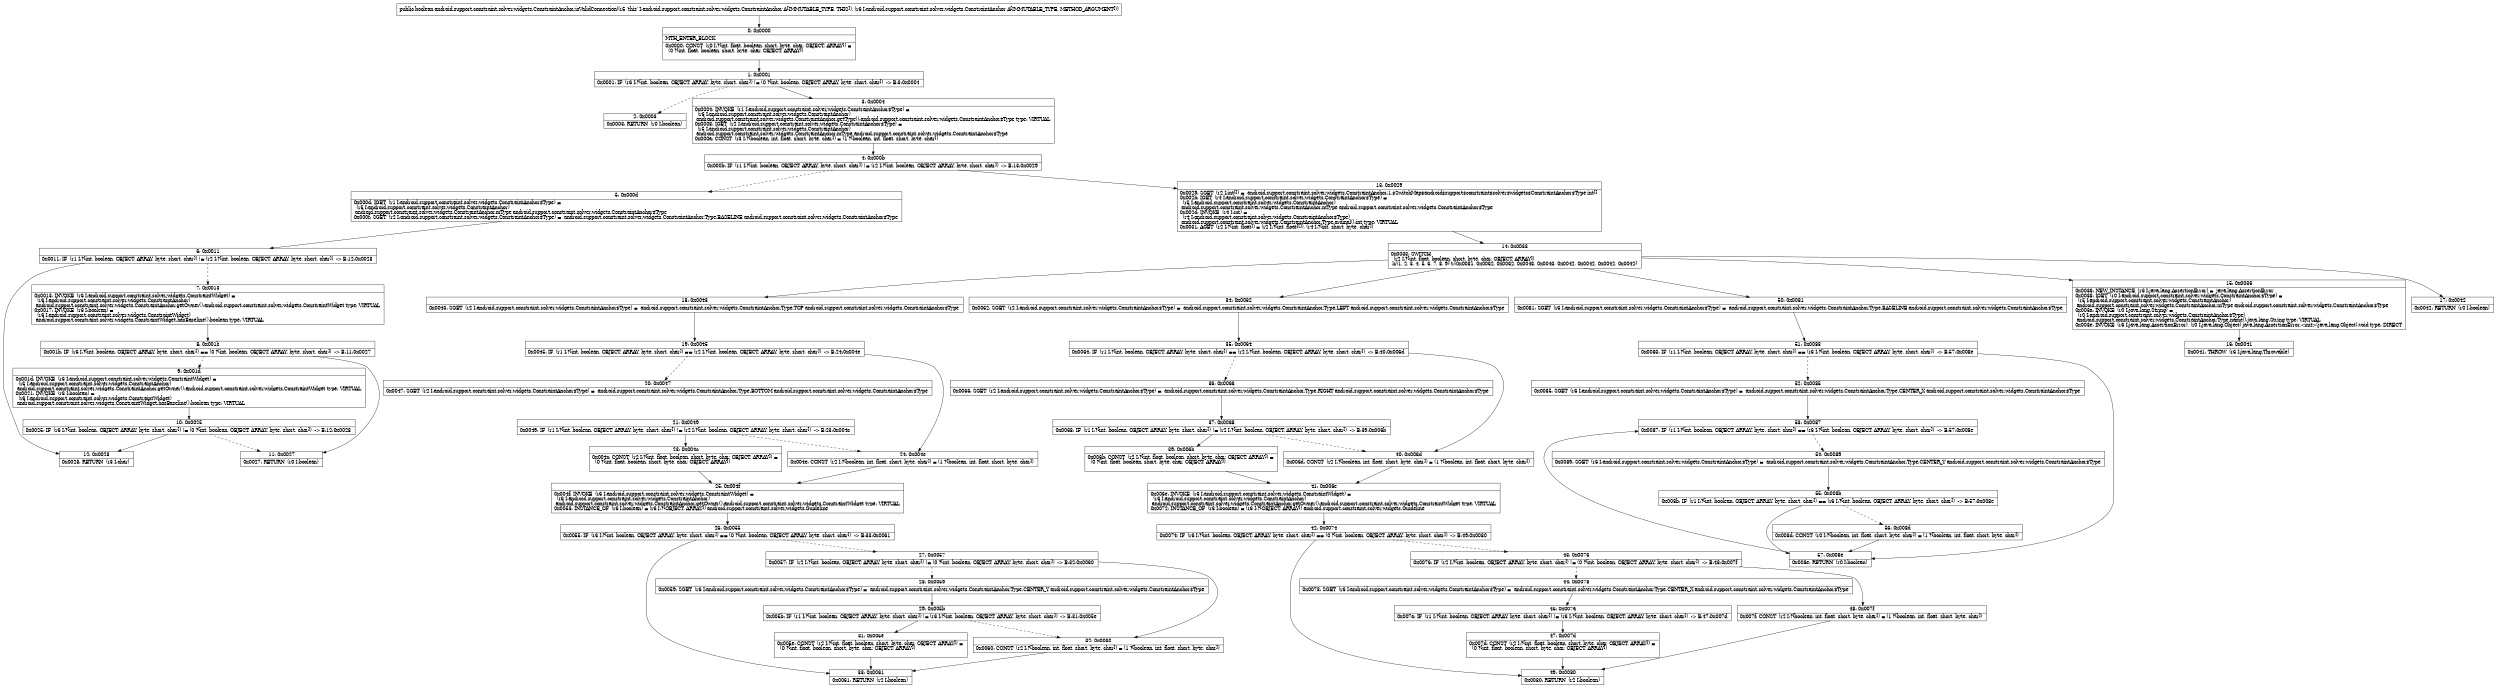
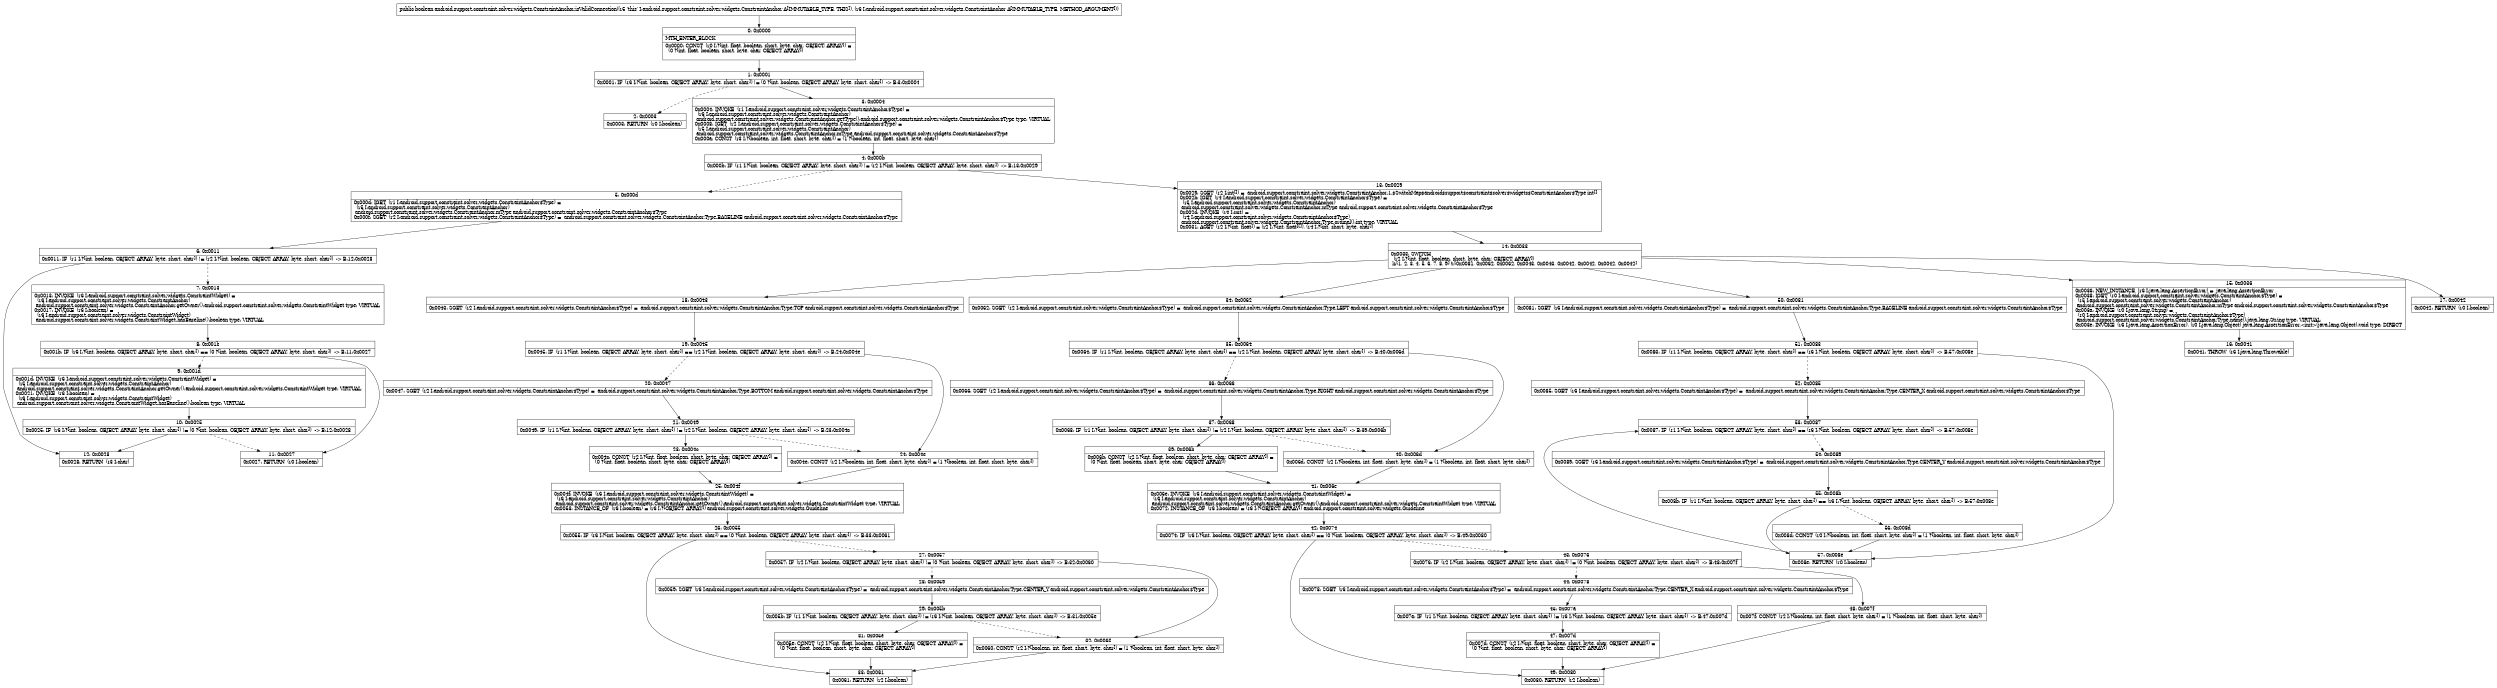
node "13: 0x0029": text "0x002d: INVOKE  (r4 I:int) =" -> "0x002d: INVOKE  (r4 I:init) ="
edge "20: 0x0047" -> "21: 0x0049": added
